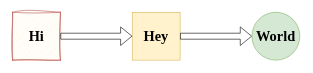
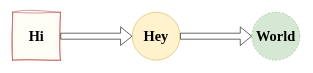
node "Hey": shape rectangle -> ellipse
node "World": style solid -> dashed
